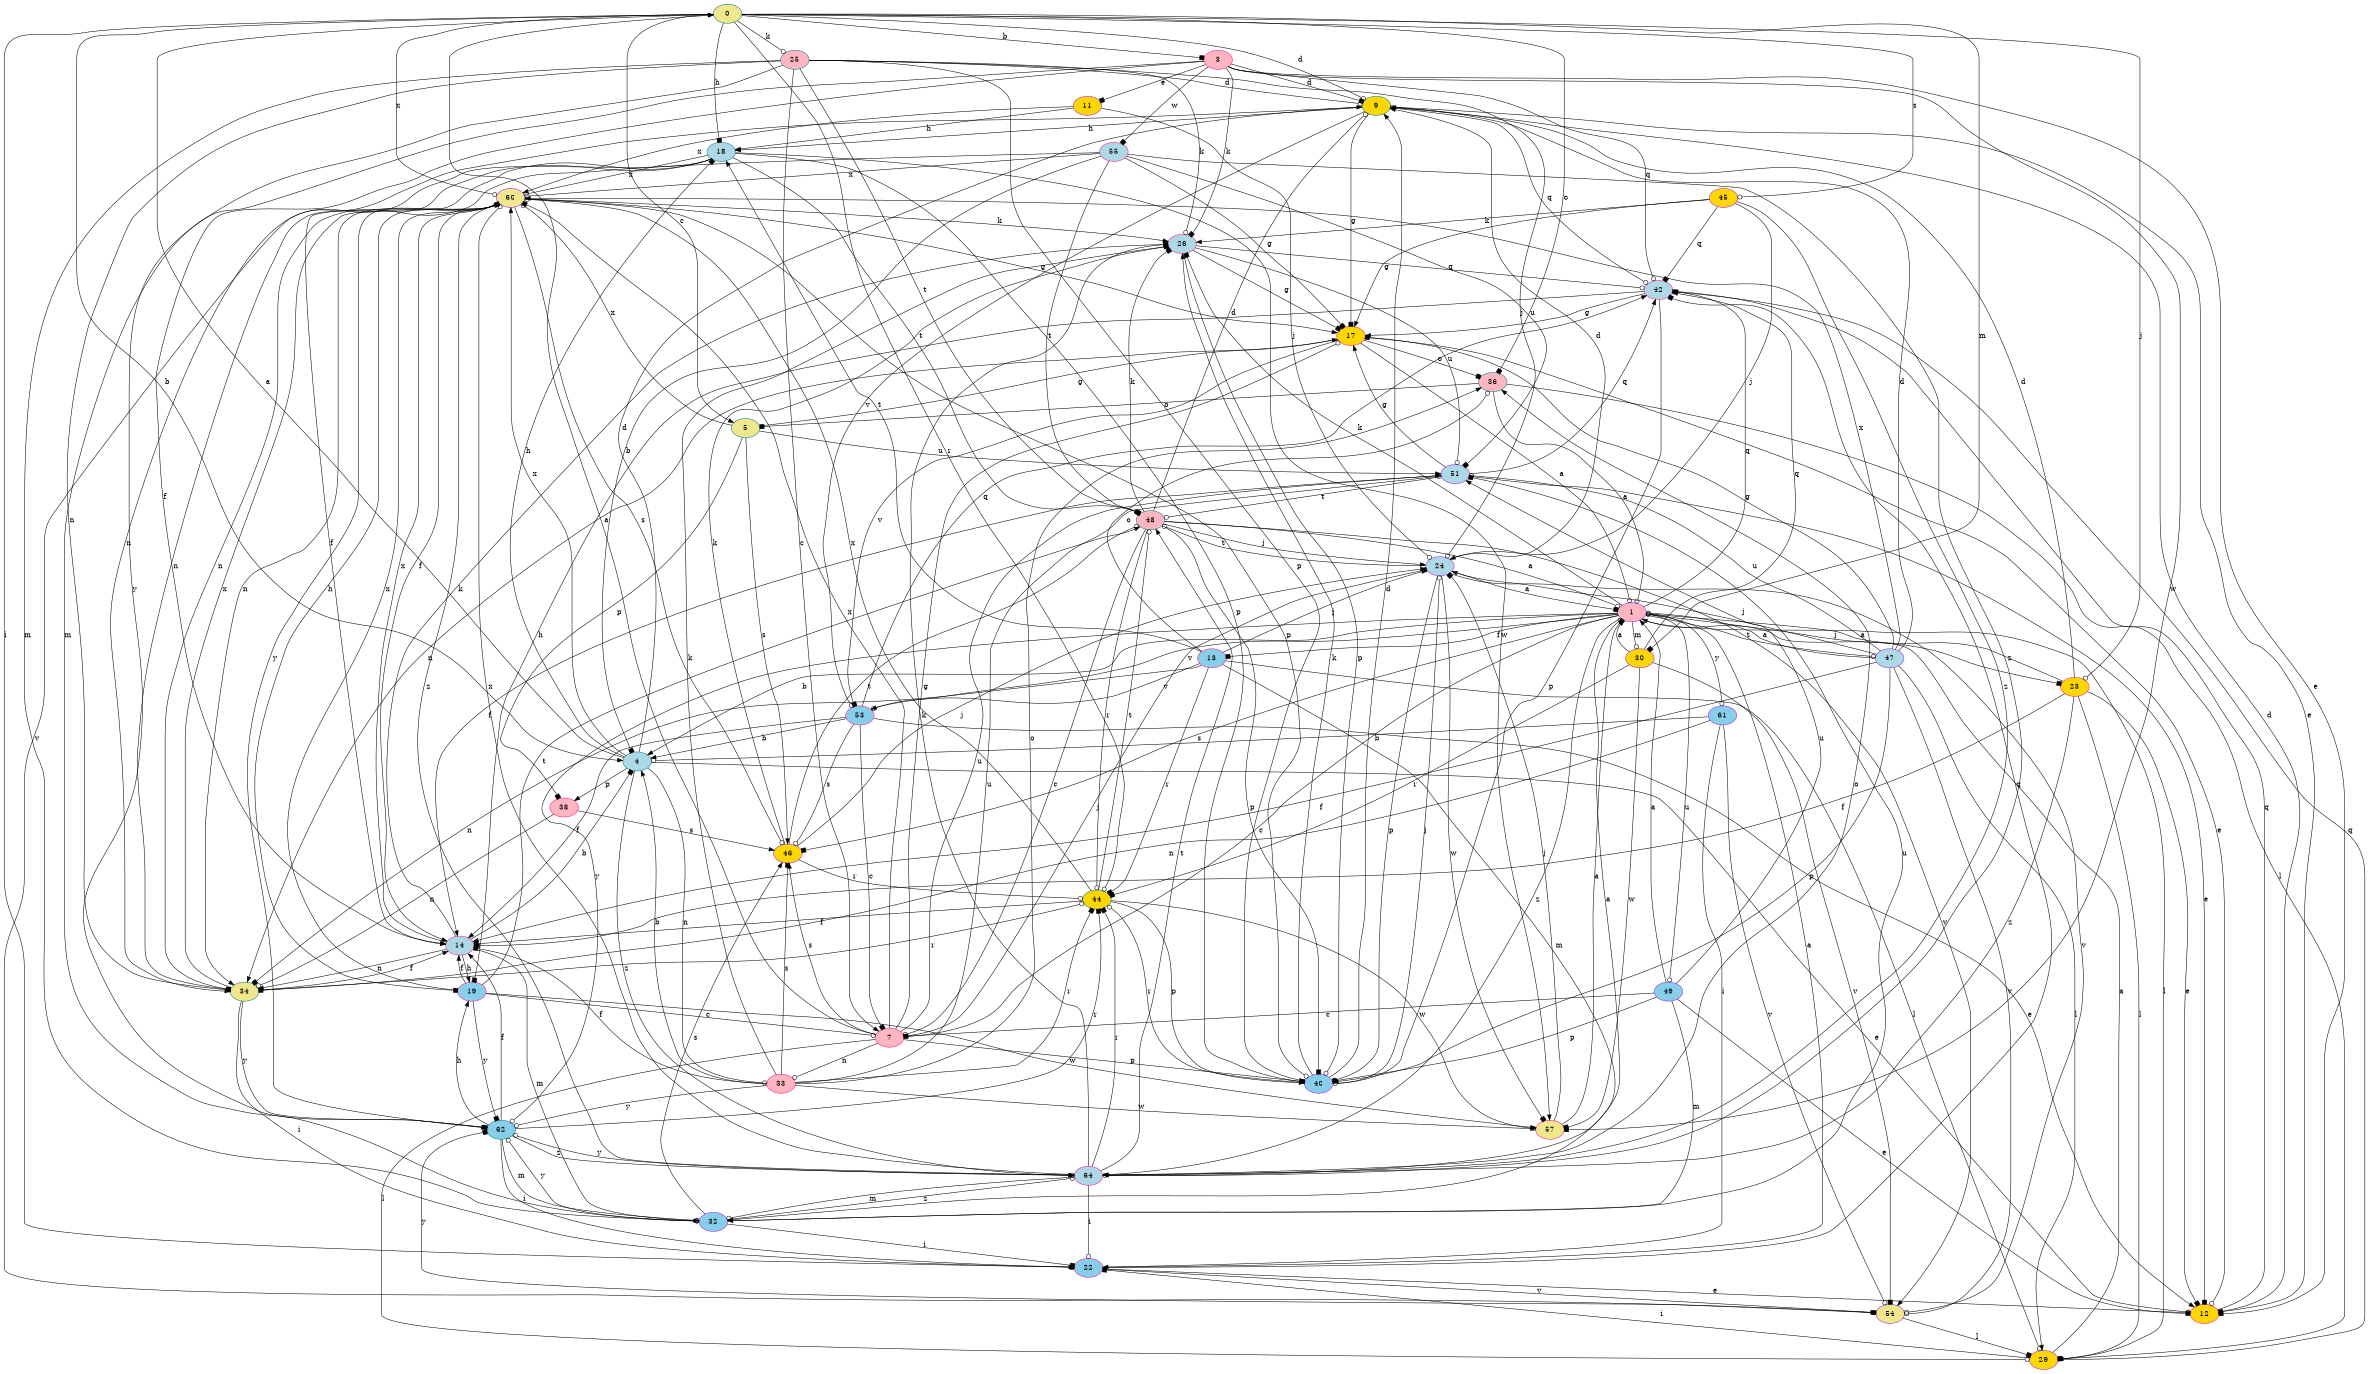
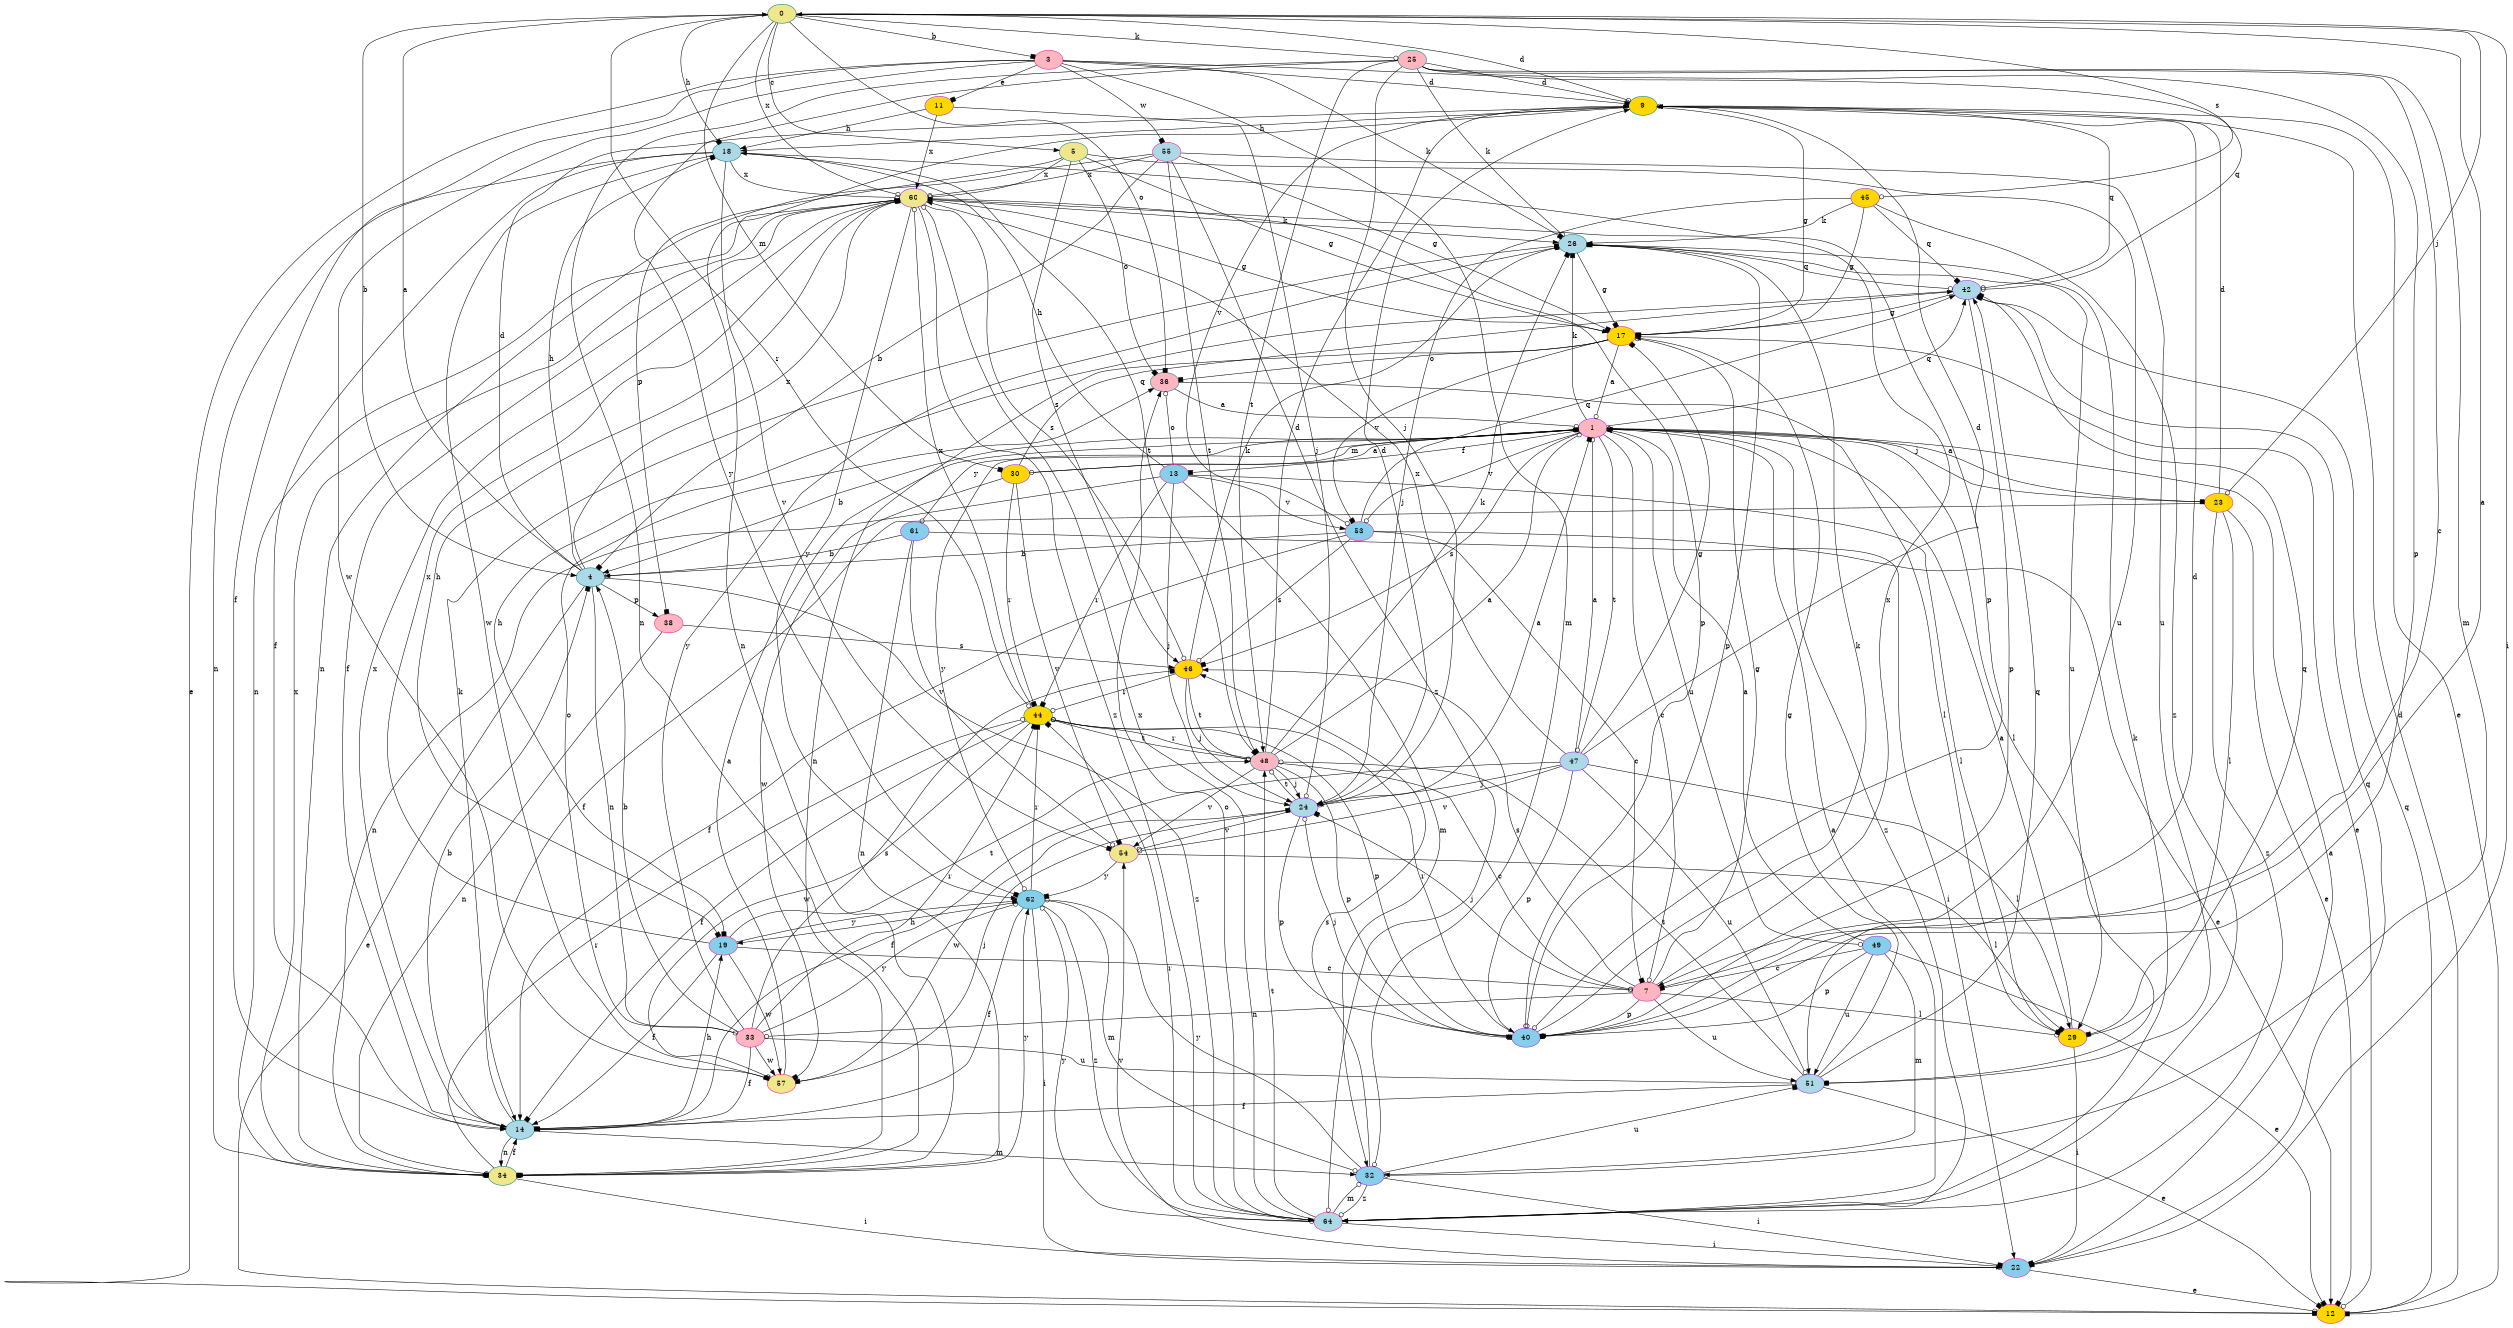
node "26": color deeppink -> teal
node "42": color deeppink -> purple
edge "13" -> "18": label "t" -> "h"
edge "36" -> "5": reversed
edge "33" -> "26": label "k" -> "y"
node "14": color deeppink -> teal
